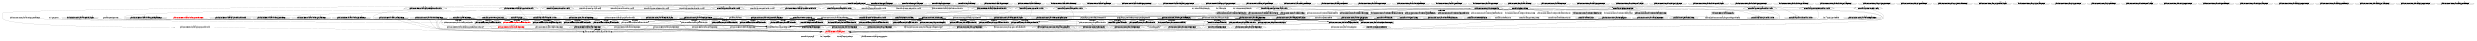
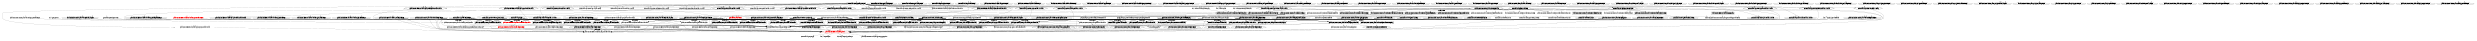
node "types.InflationCalculationFn": fontcolor dimgrey -> red
